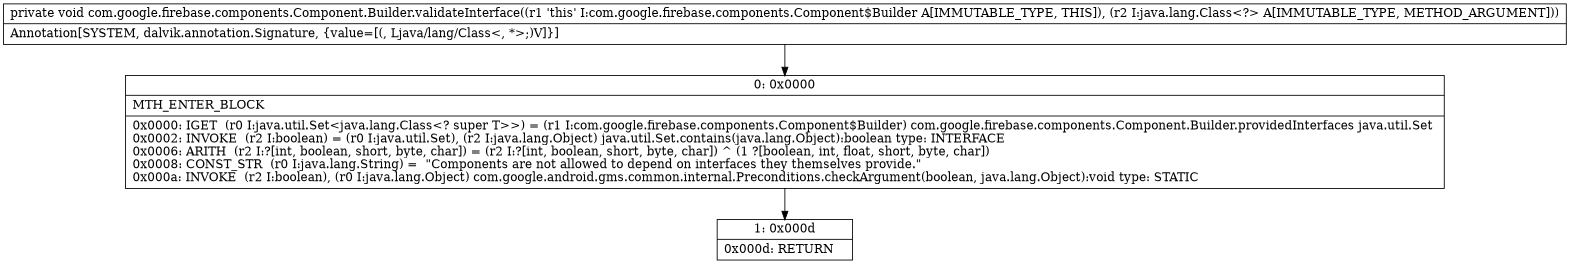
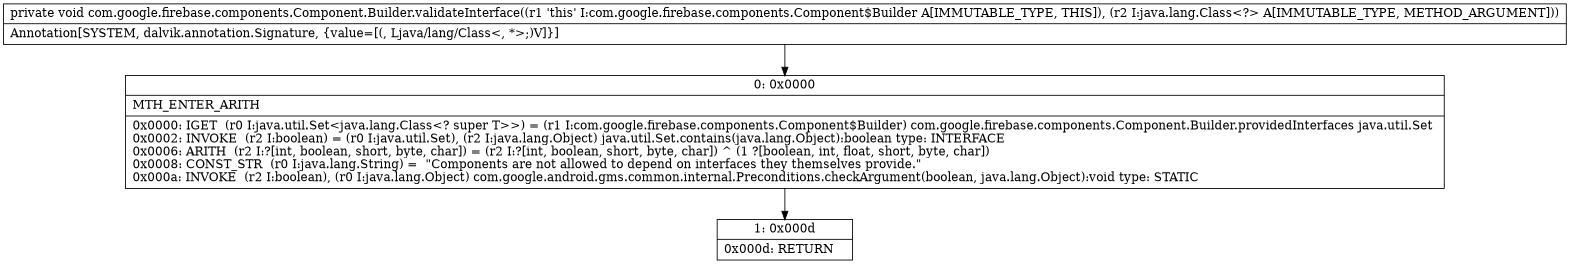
node "0: 0x0000": text "MTH_ENTER_BLOCK" -> "MTH_ENTER_ARITH"
